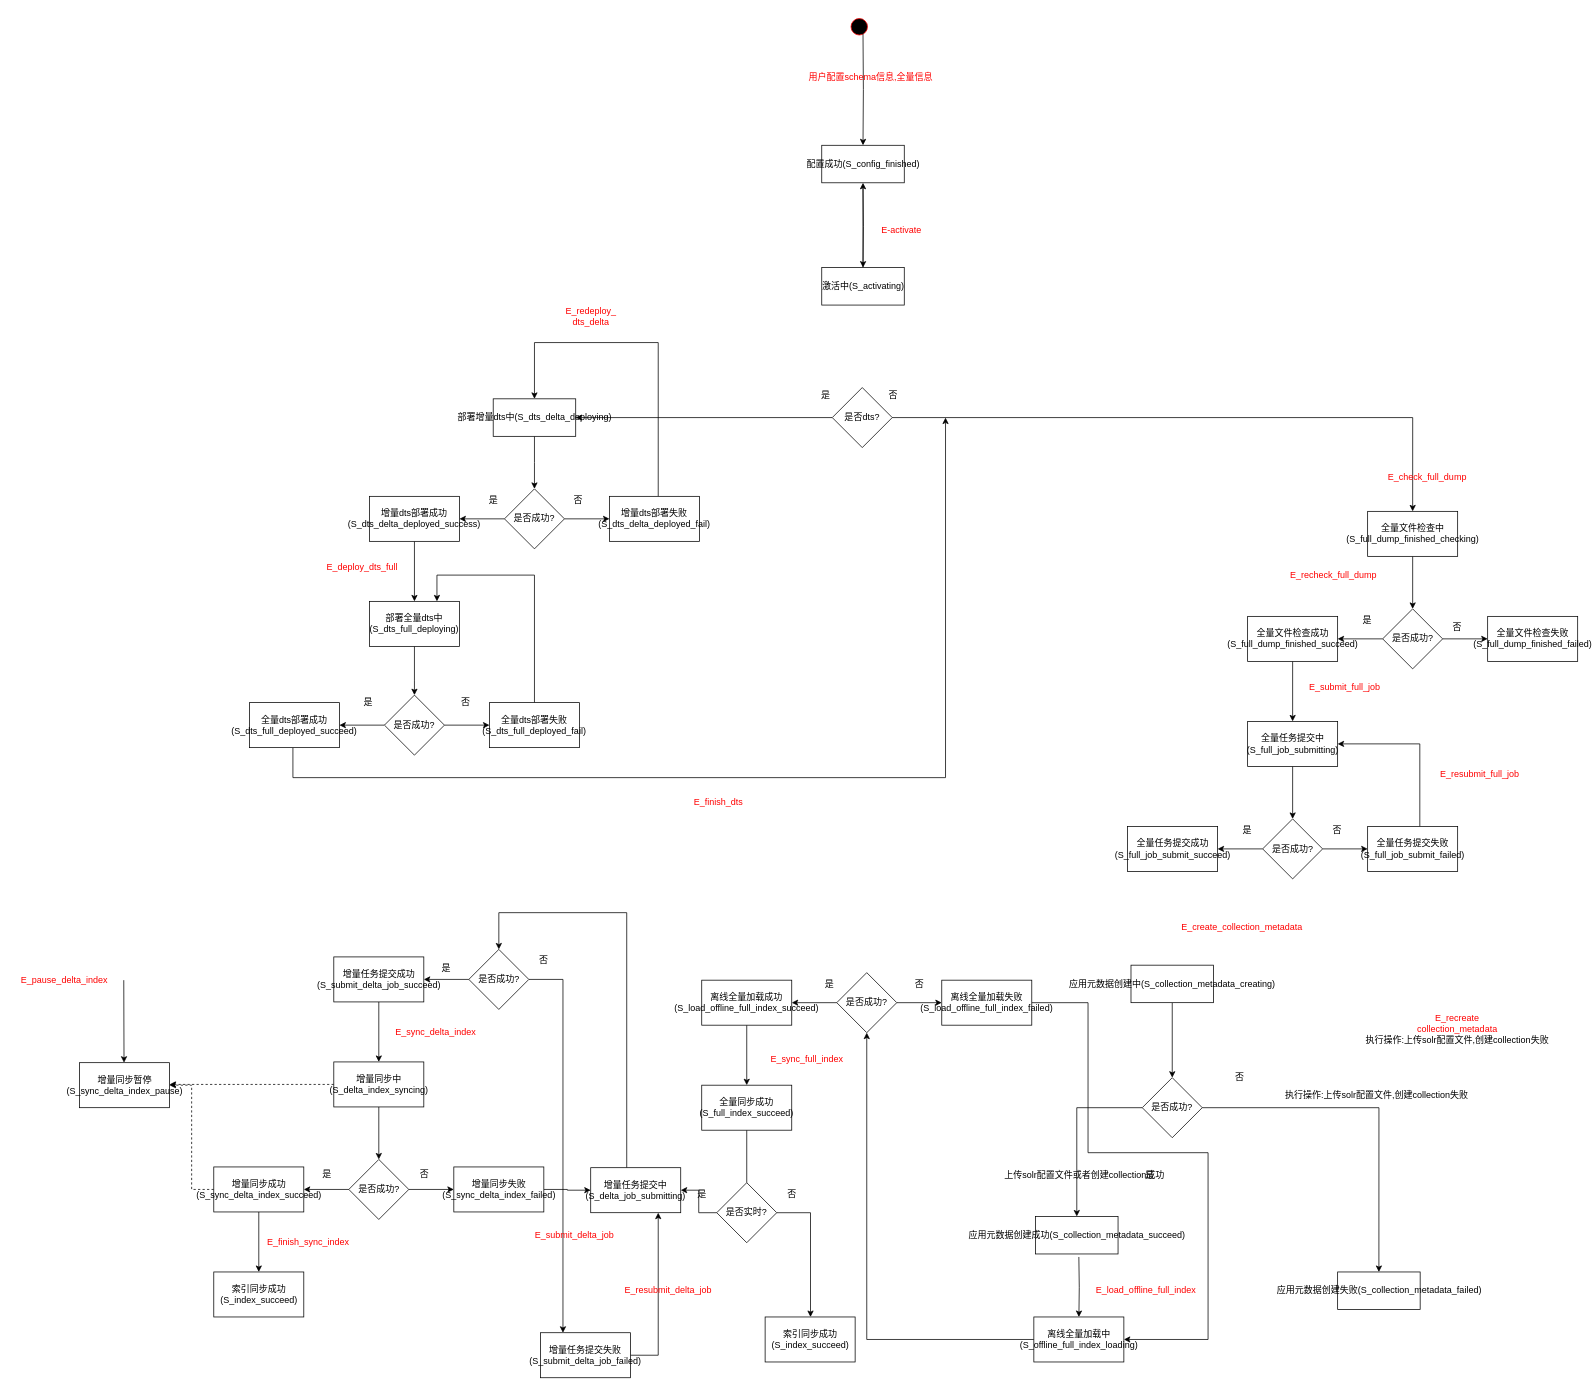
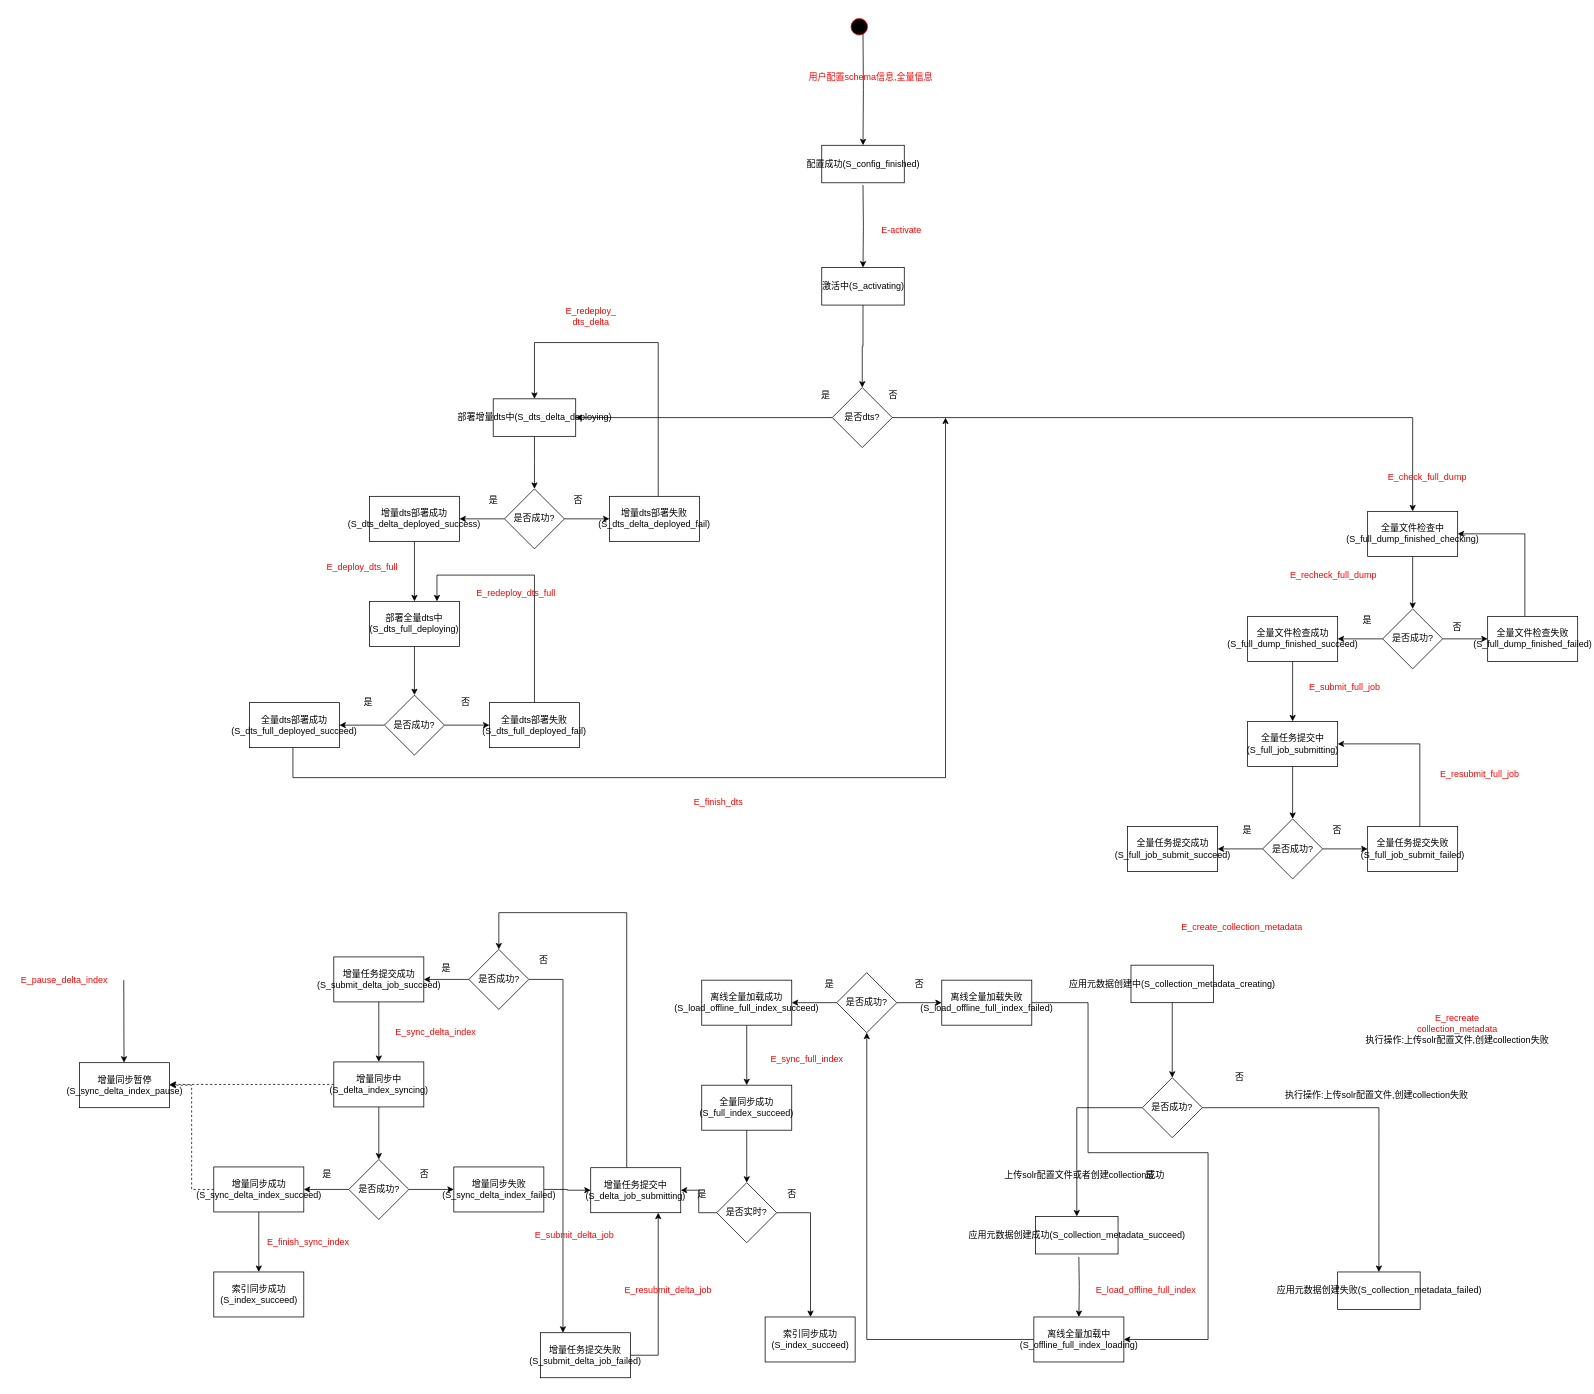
edge "激活中(S_activating)" -> "配置成功(S_config_finished)": now "激活中(S_activating)" -> "是否dts?"
edge "全量文件检查失败(S_full_dump_finished_failed)" -> "全量文件检查中(S_full_dump_finished_checking)": added
node "E_redeploy_dts_full": added
edge "全量同步成功(S_full_index_succeed)" -- "是否实时?": arrowhead none -> classic
